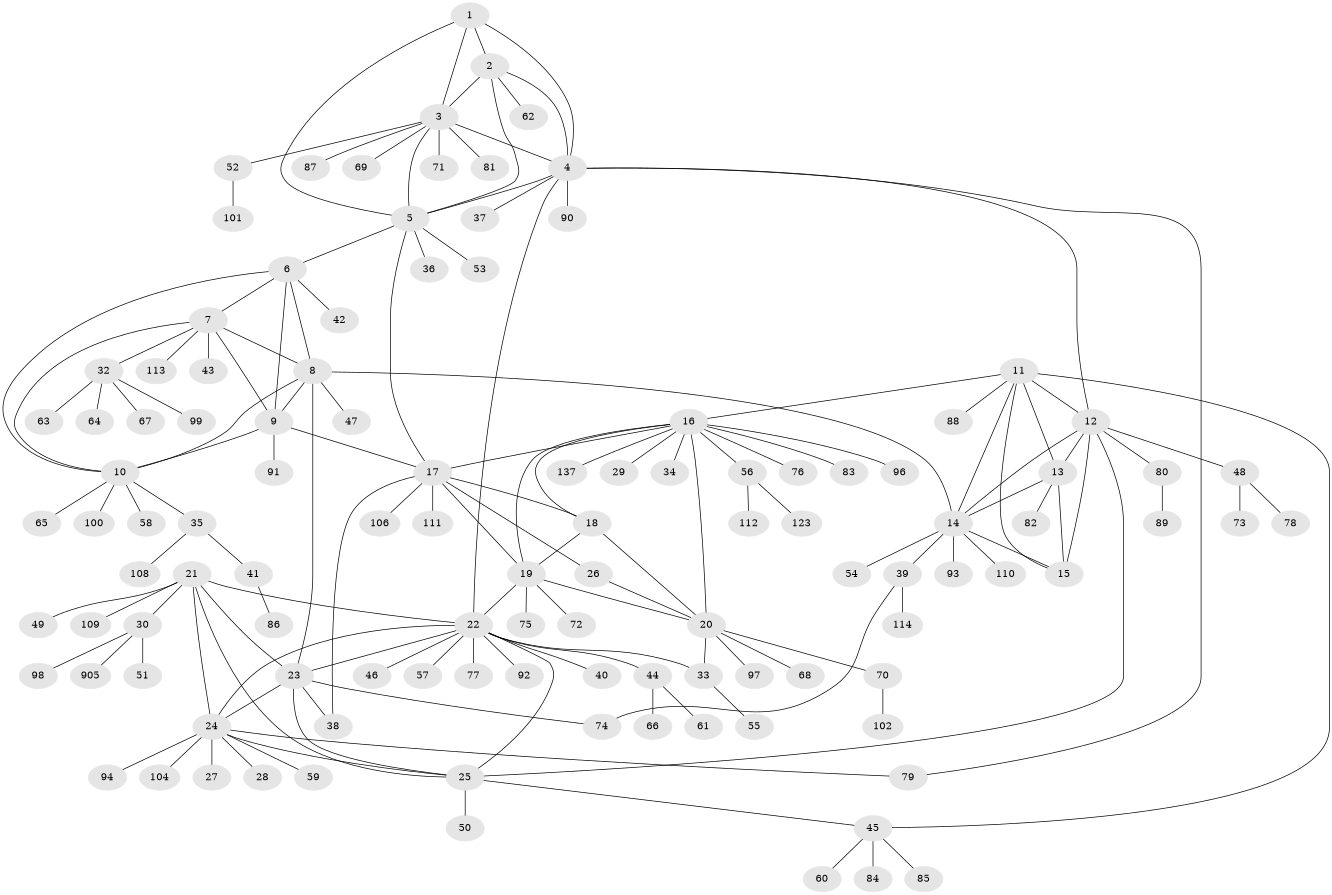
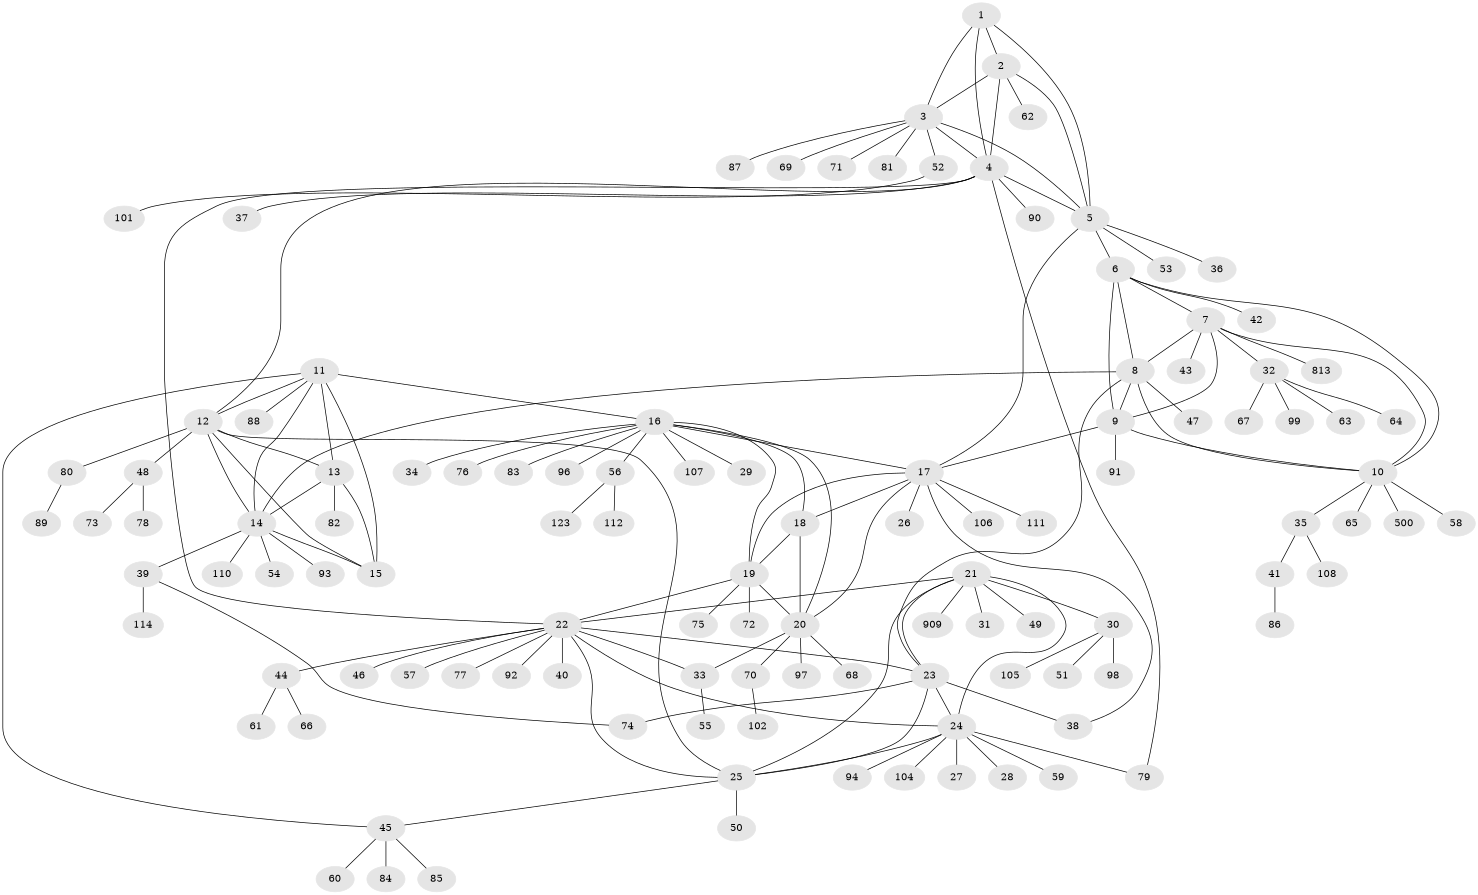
node "113": label "113" -> "813"
node "137": label "137" -> "107"
node "100": label "100" -> "500"
edge "26" -- "20": now "17" -- "20"
node "109": label "109" -> "909"
node "31": added
node "905": label "905" -> "105"
